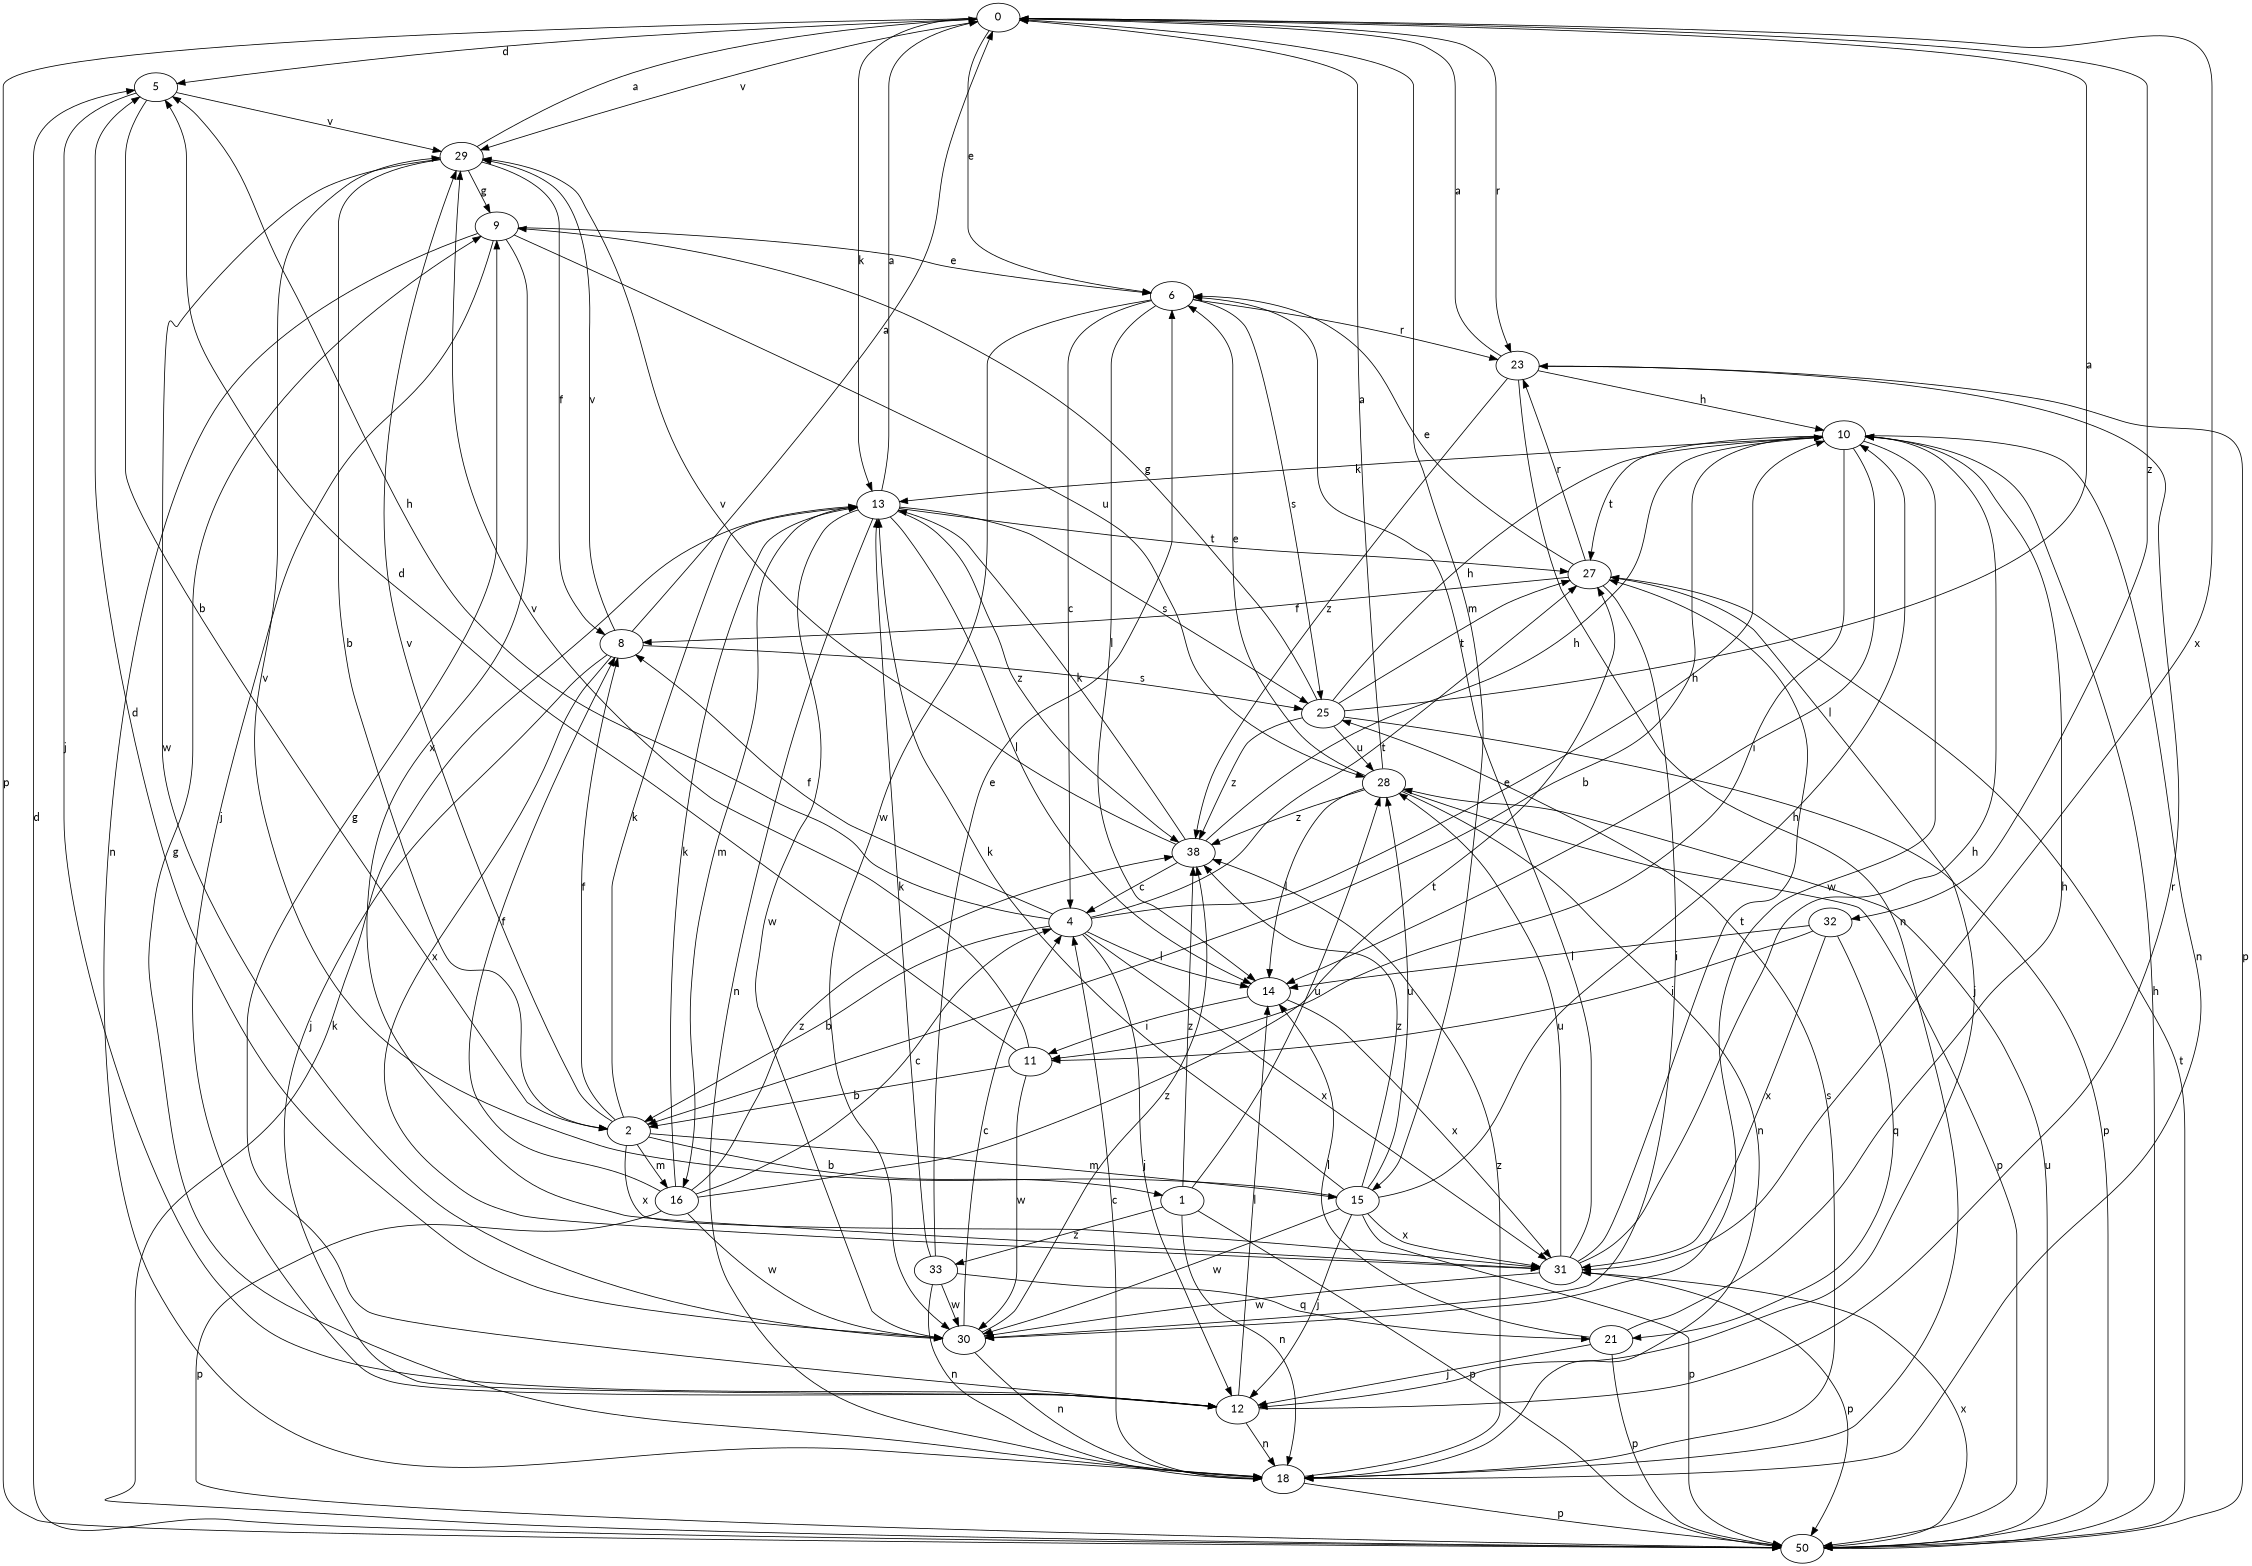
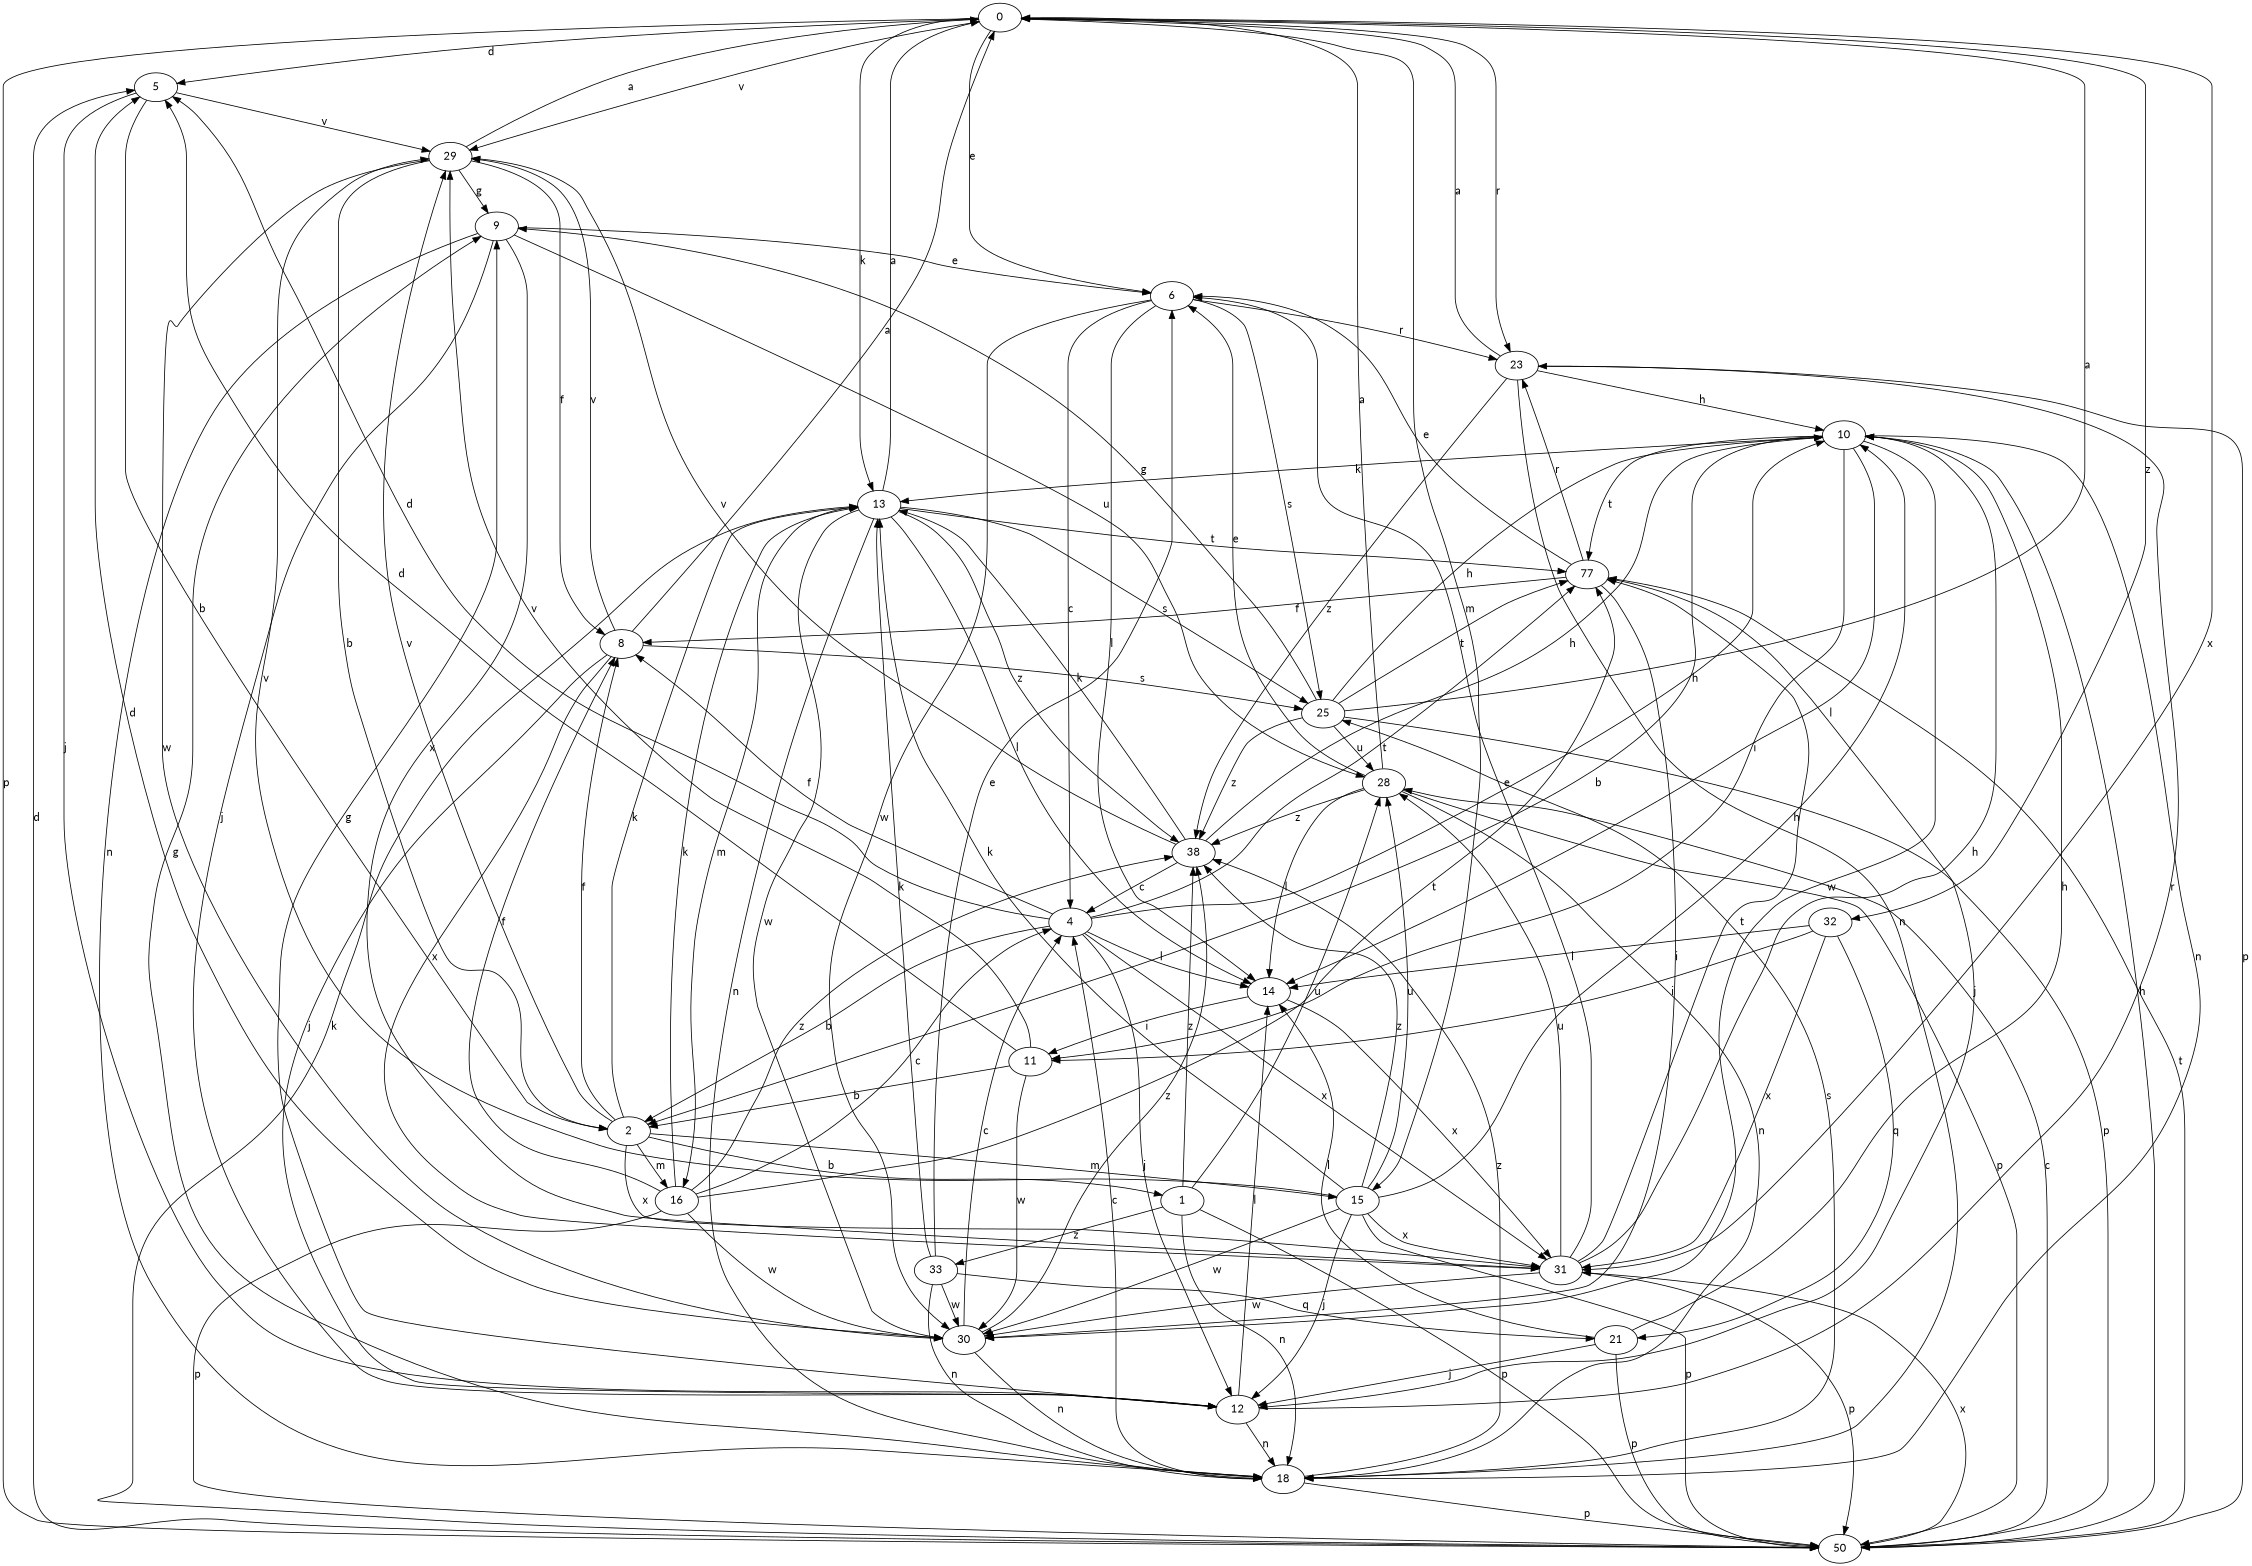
edge "4" -> "5": label "h" -> "d"
node "27": label "27" -> "77"
edge "50" -> "28": label "u" -> "c"
